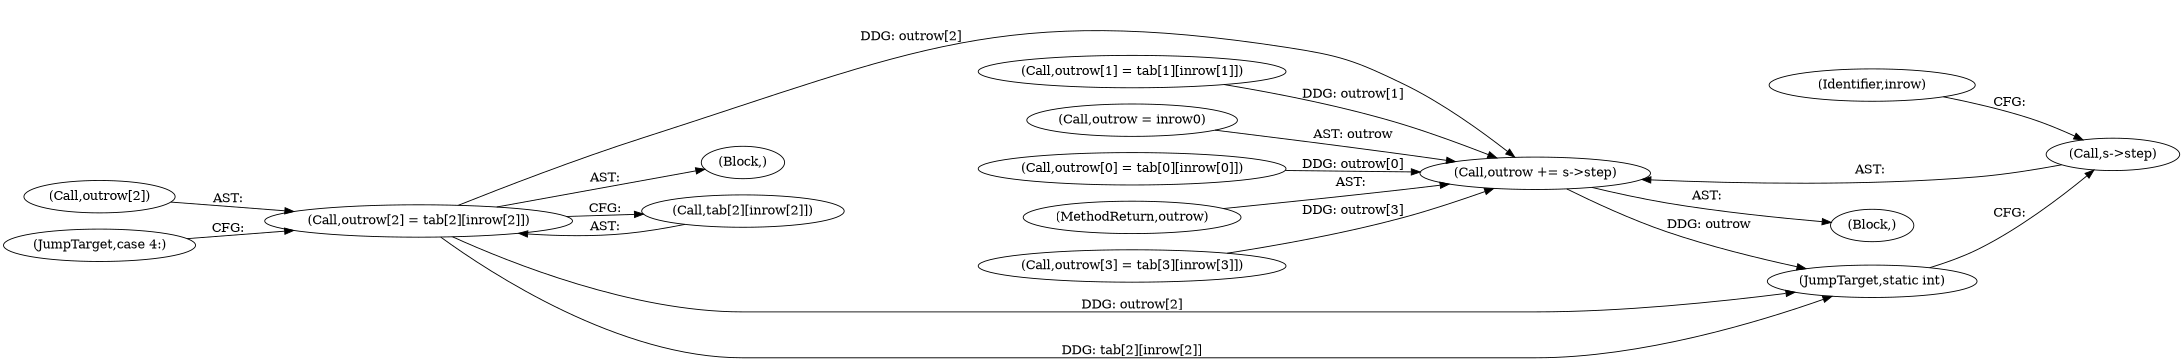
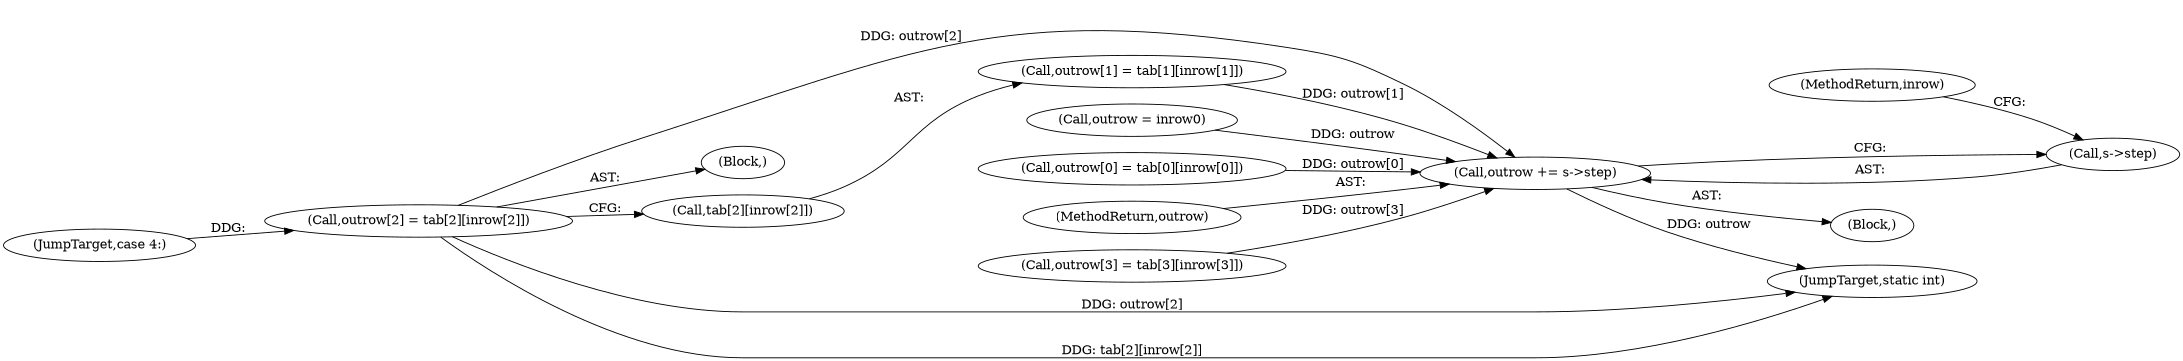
node "(Identifier,inrow)": label "(Identifier,inrow)" -> "(MethodReturn,inrow)"
edge "(Call,outrow = inrow0)" -> "(Call,outrow += s->step)": label "AST: outrow" -> "DDG: outrow"
node "(Call,outrow[2])": removed
edge "(JumpTarget,case 4:)" -> "(Call,outrow[2] = tab[2][inrow[2]])": label "CFG: " -> "DDG: "
edge "(JumpTarget,static int)" -> "(Call,s->step)": now "(Call,outrow += s->step)" -> "(Call,s->step)"
edge "(Call,tab[2][inrow[2]])" -> "(Call,outrow[2] = tab[2][inrow[2]])": now "(Call,tab[2][inrow[2]])" -> "(Call,outrow[1] = tab[1][inrow[1]])"
